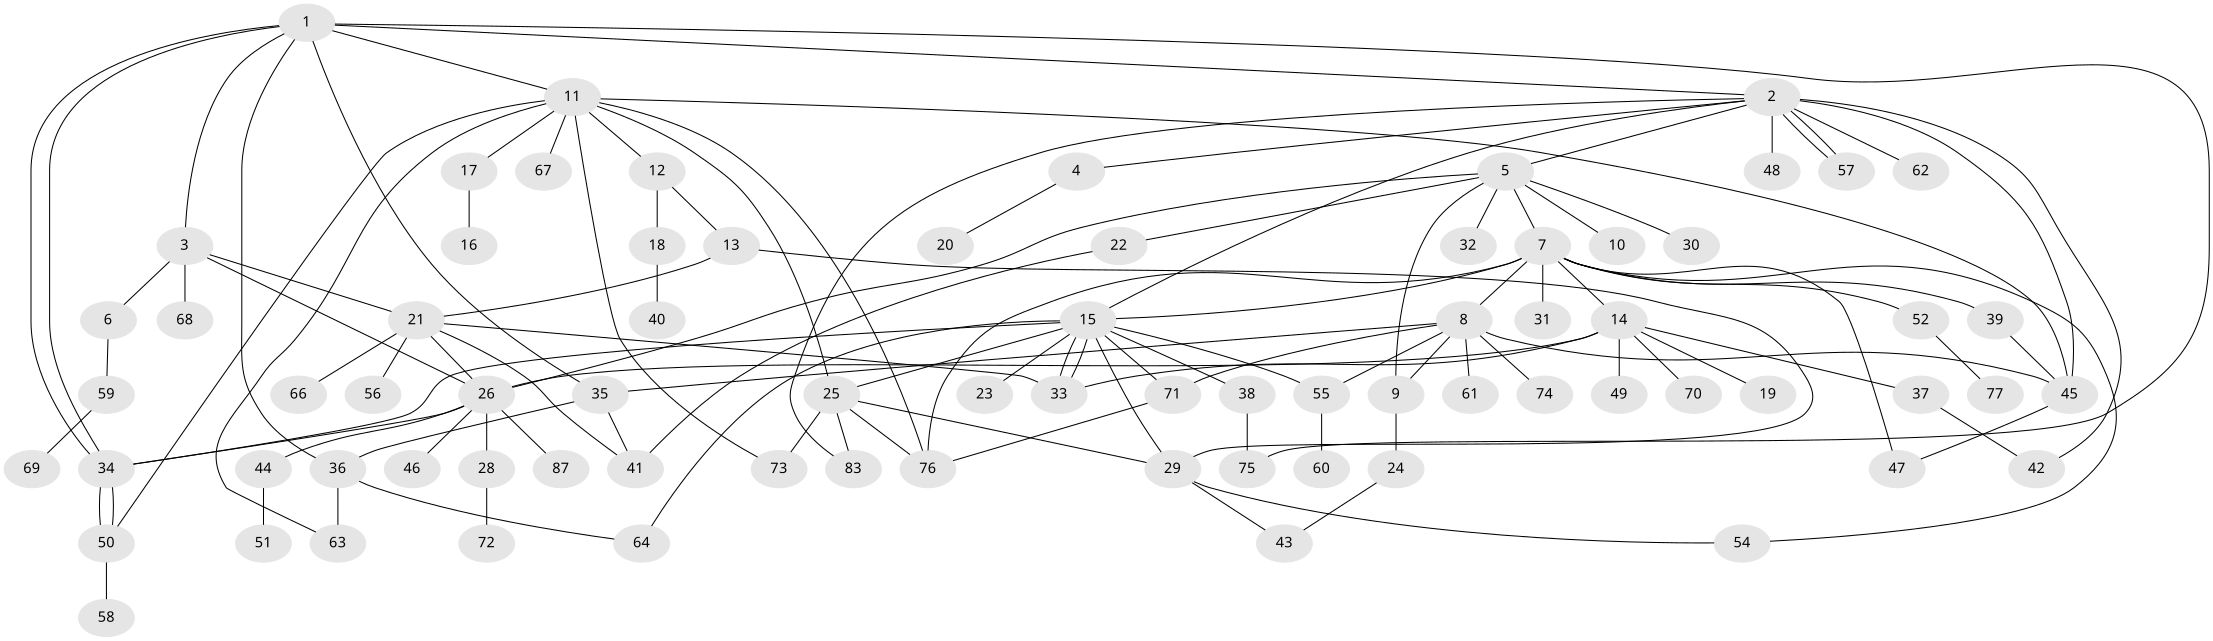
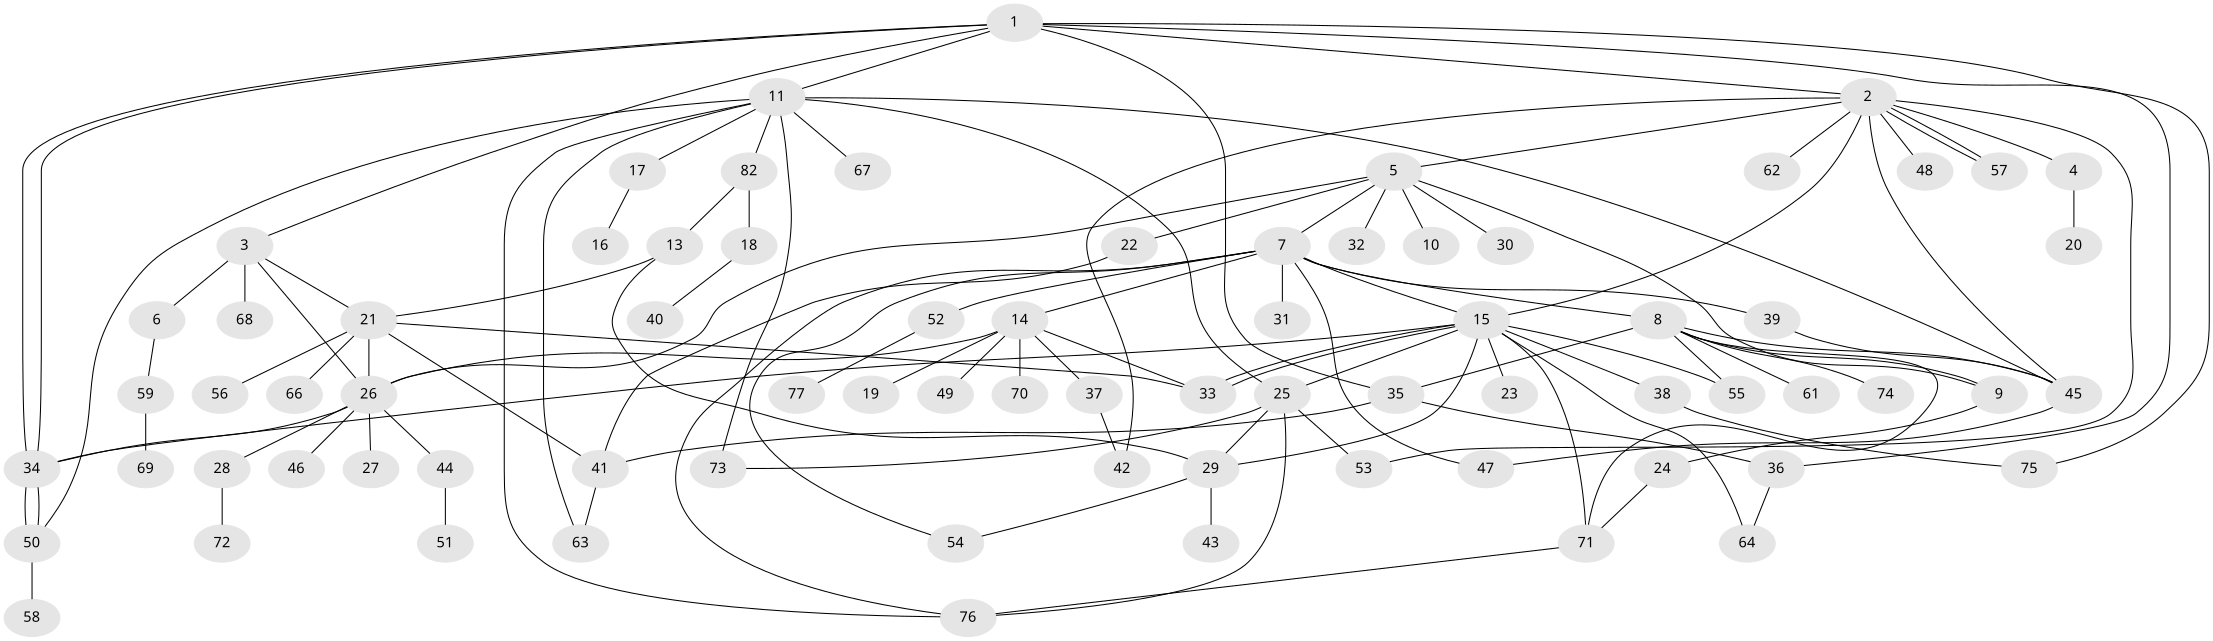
node "12": label "12" -> "82"
node "87": label "87" -> "27"
node "83": label "83" -> "53"
node "60": removed
edge "36" -- "63": now "41" -- "63"
edge "24" -- "43": now "24" -- "71"
